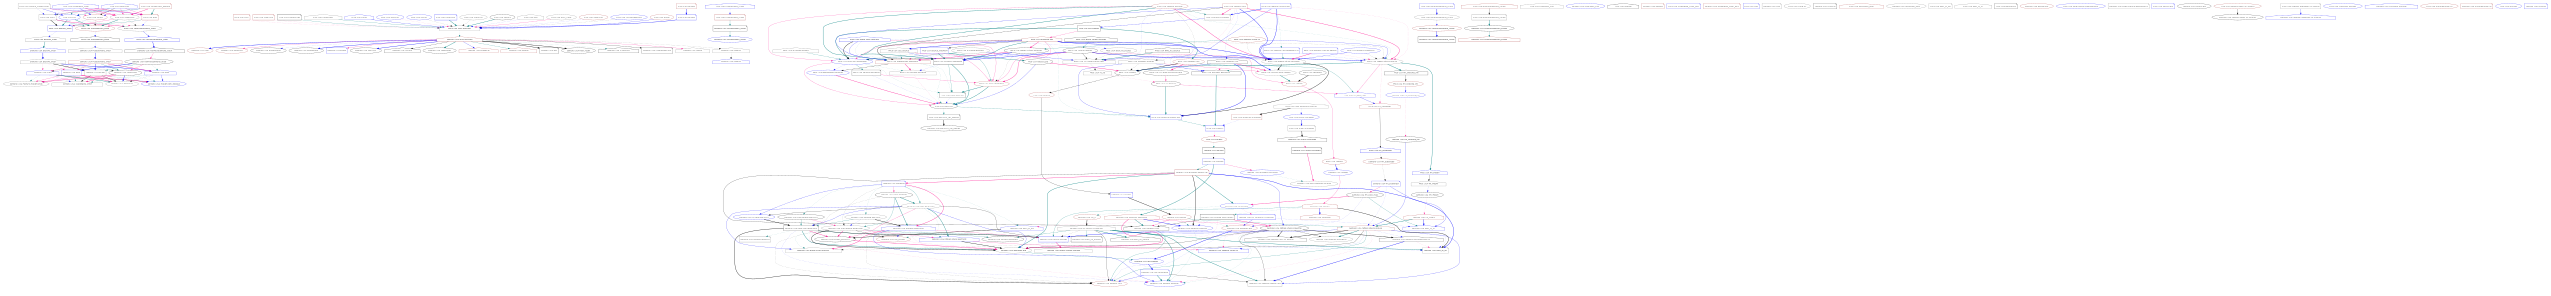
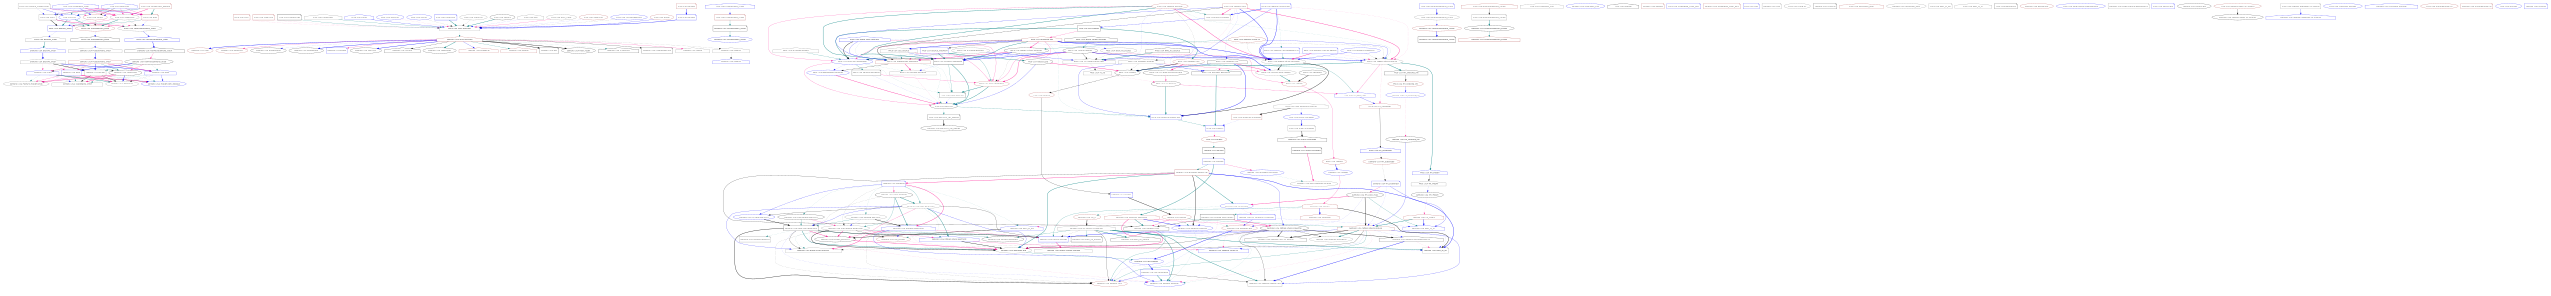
edge "Demand USA trn_pass_road" -> "Demand USA refined liquids enduse": added
edge "Demand USA base load generation" -> "Demand USA global solar resource": added
